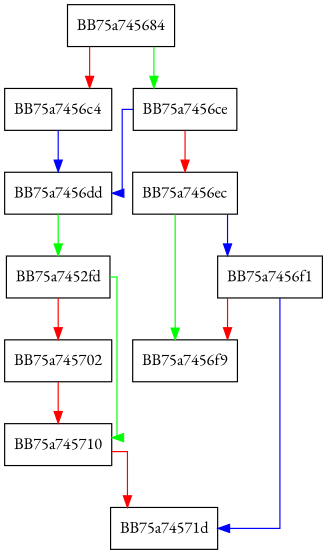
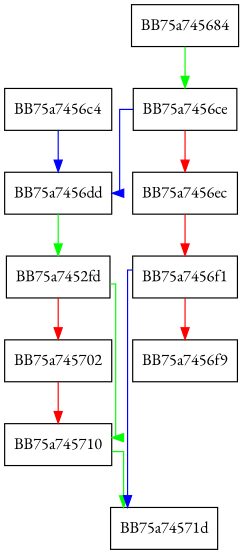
edge "BB75a745684" -> "BB75a7456c4": removed
edge "BB75a7456ec" -> "BB75a7456f1": color blue -> red
edge "BB75a7456ec" -> "BB75a7456f9": removed
edge "BB75a745710" -> "BB75a74571d": color red -> green
